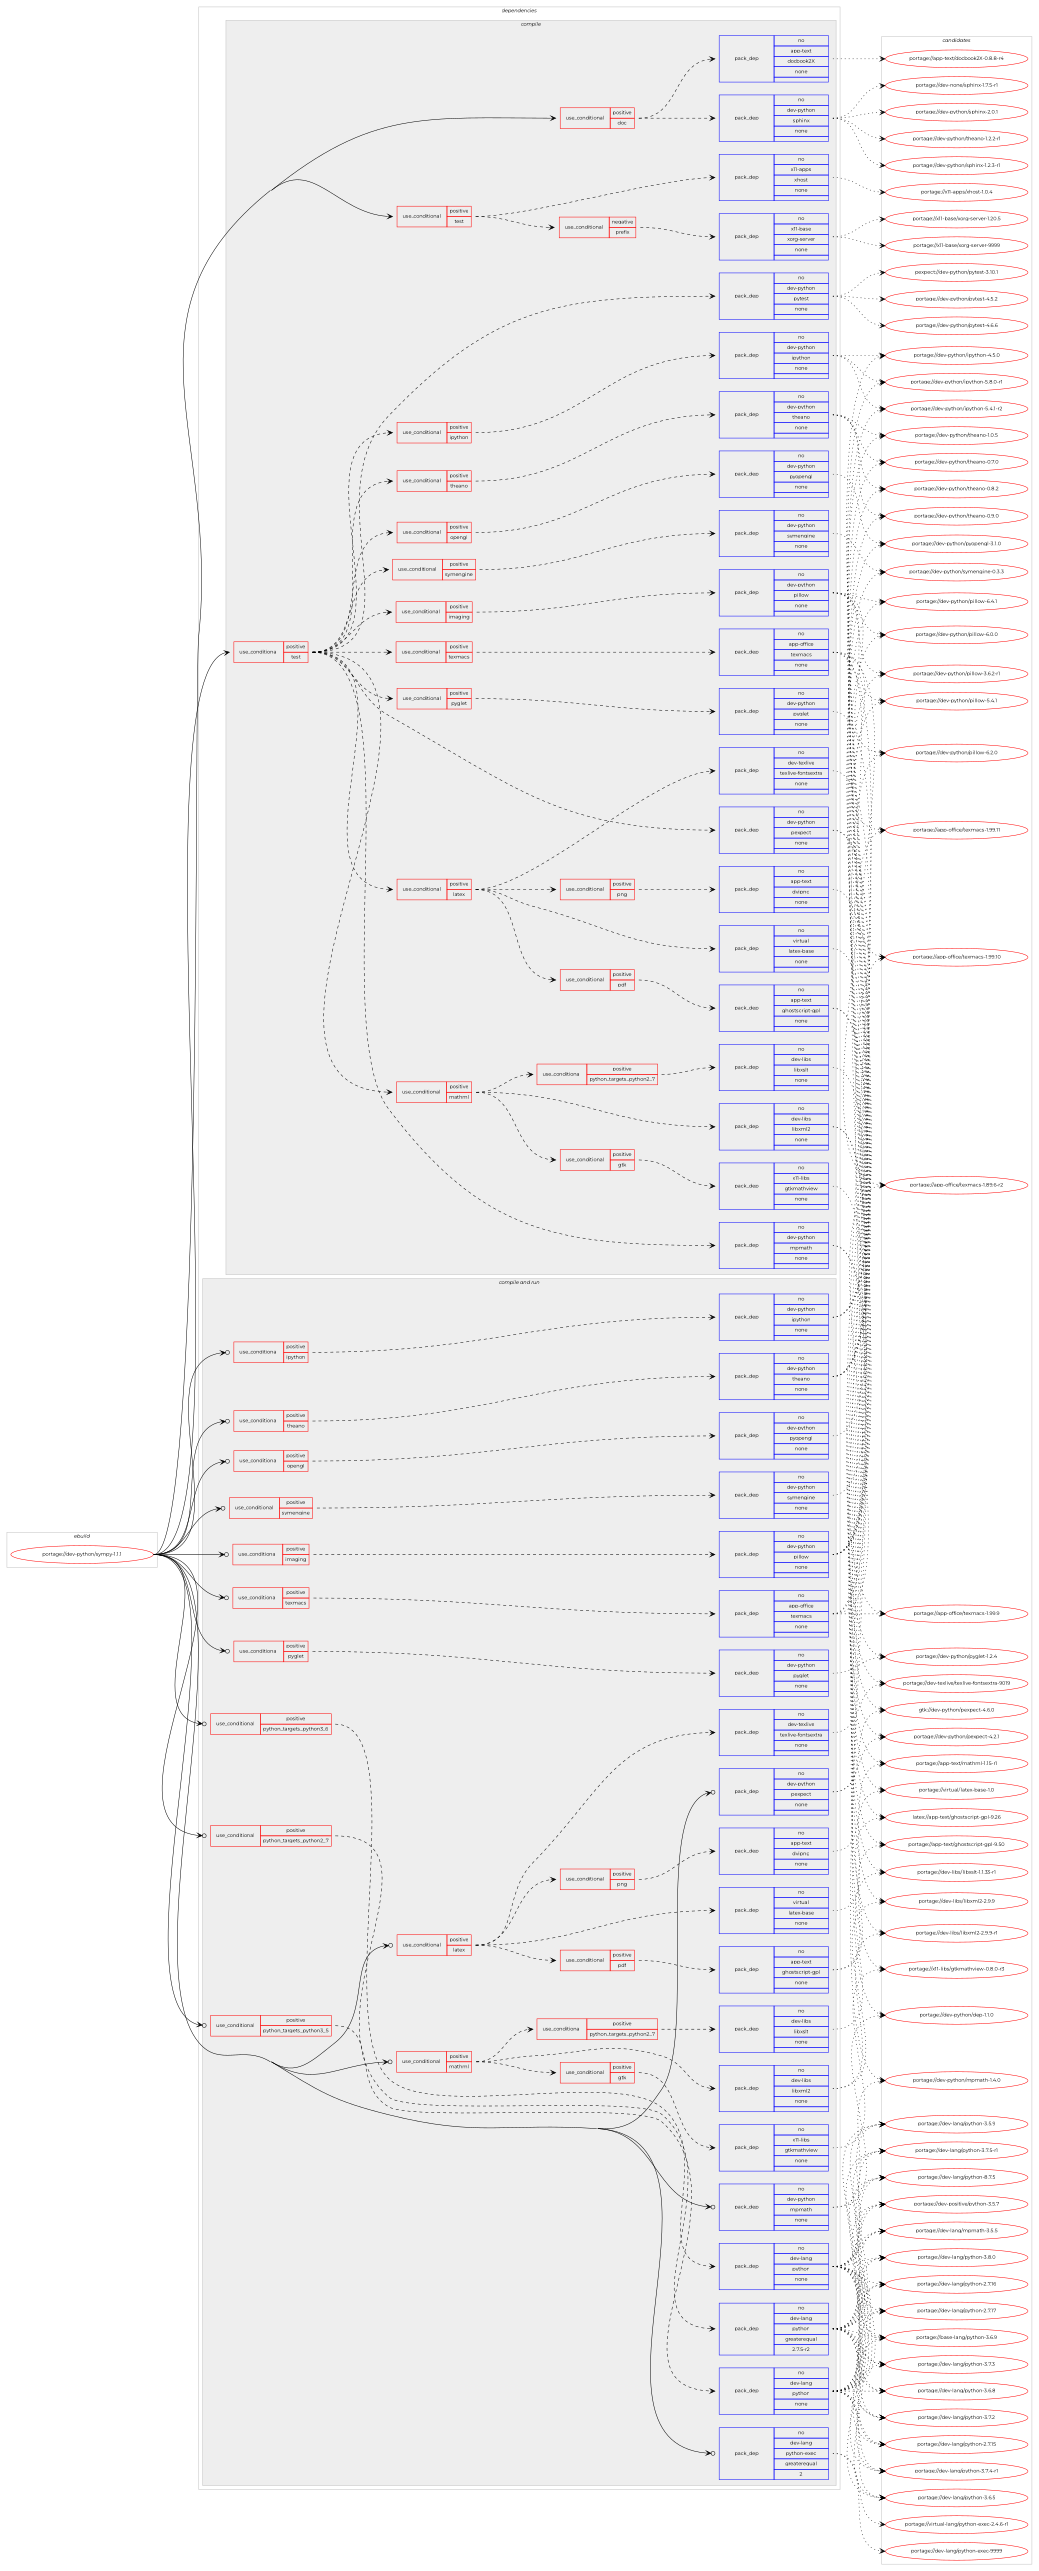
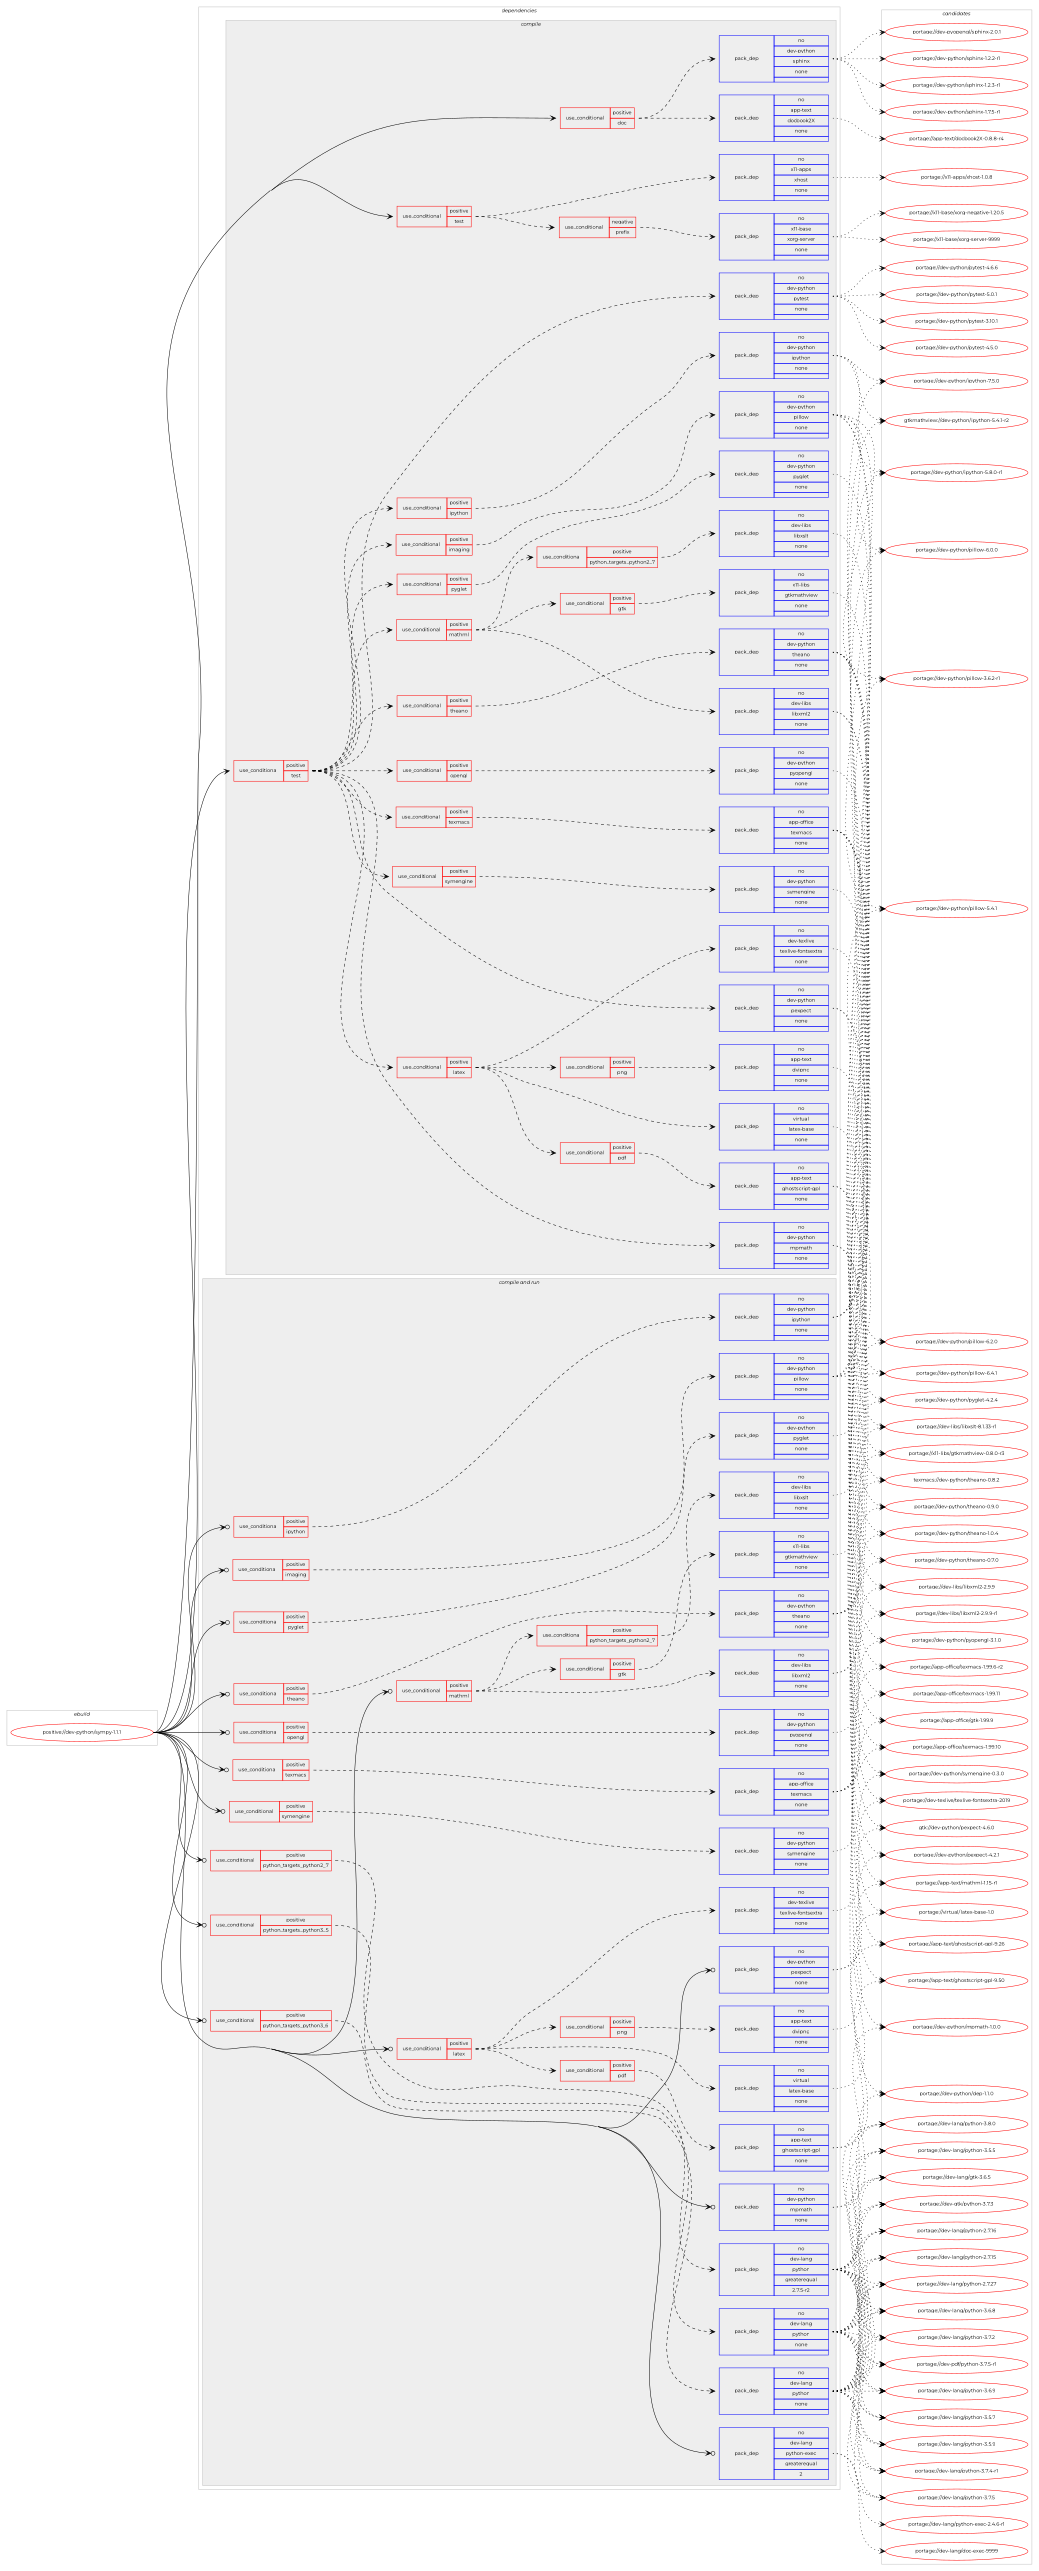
node "portage://dev-none/sphinx-1.7.5-r1": label "portage://dev-none/sphinx-1.7.5-r1" -> "portage://dev-python/sphinx-1.7.5-r1"
node "portage://dev-python/sphinx-2.0.1": label "portage://dev-python/sphinx-2.0.1" -> "portage://dev-pyopengl/sphinx-2.0.1"
node "portage://dev-python/theano-1.2.2-r1": label "portage://dev-python/theano-1.2.2-r1" -> "portage://dev-python/sphinx-1.2.2-r1"
node "portage://x11-apps/xhost-1.0.4": label "portage://x11-apps/xhost-1.0.4" -> "portage://x11-apps/xhost-1.0.8"
node "portage://x11-base/xorg-server-1.20.5": label "portage://x11-base/xorg-server-1.20.5" -> "portage://x11-base/xorg-negative-1.20.5"
node "pexpect://dev-python/pytest-3.10.1": label "pexpect://dev-python/pytest-3.10.1" -> "portage://dev-python/pytest-3.10.1"
node "portage://dev-python/pytest-5.0.1": added
node "portage://dev-python/pytest-4.5.2": label "portage://dev-python/pytest-4.5.2" -> "portage://dev-python/pytest-4.5.0"
node "portage://dev-python/ipython-4.5.0": label "portage://dev-python/ipython-4.5.0" -> "portage://dev-python/ipython-7.5.0"
node "portage://dev-python/ipython-5.4.1-r2": label "portage://dev-python/ipython-5.4.1-r2" -> "gtkmathview://dev-python/ipython-5.4.1-r2"
node "portage://dev-python/theano-1.0.5": label "portage://dev-python/theano-1.0.5" -> "portage://dev-python/theano-1.0.4"
node "portage://dev-python/theano-0.8.2": label "portage://dev-python/theano-0.8.2" -> "texmacs://dev-python/theano-0.8.2"
node "portage://dev-python/symengine-0.3.3": label "portage://dev-python/symengine-0.3.3" -> "portage://dev-python/symengine-0.3.0"
node "portage://app-office/texmacs-1.89.6-r2": label "portage://app-office/texmacs-1.89.6-r2" -> "portage://app-office/texmacs-1.99.6-r2"
node "portage://dev-python/sympy-1.1.1": label "portage://dev-python/sympy-1.1.1" -> "positive://dev-python/sympy-1.1.1"
node "portage://app-office/texmacs-1.99.9": label "portage://app-office/texmacs-1.99.9" -> "portage://app-office/gtk-1.99.9"
node "portage://dev-python/pyglet-1.2.4": label "portage://dev-python/pyglet-1.2.4" -> "portage://dev-python/pyglet-4.2.4"
node "portage://dev-texlive/texlive-fontsextra-9019": label "portage://dev-texlive/texlive-fontsextra-9019" -> "portage://dev-texlive/texlive-fontsextra-2019"
node "latex://app-text/ghostscript-gpl-9.26": label "latex://app-text/ghostscript-gpl-9.26" -> "portage://app-text/ghostscript-gpl-9.26"
node "portage://dev-libs/libxslt-1.1.33-r1": label "portage://dev-libs/libxslt-1.1.33-r1" -> "portage://dev-libs/libxslt-8.1.33-r1"
node "portage://dev-python/mpmath-1.4.0": label "portage://dev-python/mpmath-1.4.0" -> "portage://dev-python/mpmath-1.0.0"
node "portage://dev-lang/python-3.7.5-r1": label "portage://dev-lang/python-3.7.5-r1" -> "portage://dev-pdf/python-3.7.5-r1"
node "portage://dev-lang/python-8.7.5": label "portage://dev-lang/python-8.7.5" -> "portage://dev-lang/python-3.7.5"
node "portage://dev-positive/python-3.5.7": label "portage://dev-positive/python-3.5.7" -> "portage://dev-lang/python-3.5.7"
node "portage://dev-lang/mpmath-3.5.5": label "portage://dev-lang/mpmath-3.5.5" -> "portage://dev-lang/python-3.5.5"
node "portage://dev-lang/python-2.7.17": label "portage://dev-lang/python-2.7.17" -> "portage://dev-lang/python-2.7.27"
node "portage://base-lang/python-3.6.9": label "portage://base-lang/python-3.6.9" -> "portage://dev-lang/python-3.6.9"
node "portage://dev-lang/python-3.7.3": label "portage://dev-lang/python-3.7.3" -> "portage://dev-gtk/python-3.7.3"
node "portage://dev-lang/python-3.6.5": label "portage://dev-lang/python-3.6.5" -> "portage://dev-lang/gtk-3.6.5"
node "portage://virtual-lang/python-exec-2.4.6-r1": label "portage://virtual-lang/python-exec-2.4.6-r1" -> "portage://dev-lang/python-exec-2.4.6-r1"
node "portage://dev-lang/python-exec-9999": label "portage://dev-lang/python-exec-9999" -> "portage://dev-lang/doc-exec-9999"
